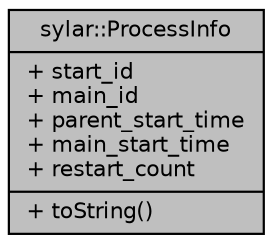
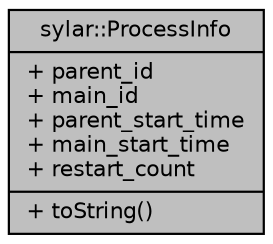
node "sylar::ProcessInfo": text "+ start_id" -> "+ parent_id"
